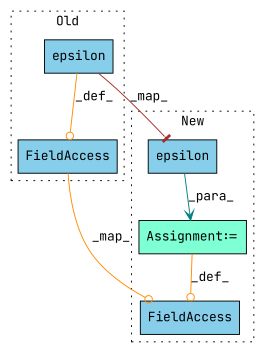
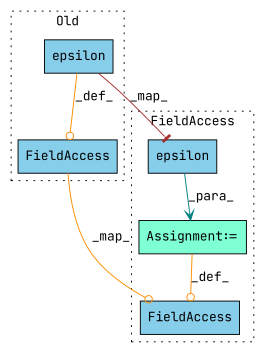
cluster "New": label "New" -> "FieldAccess"
